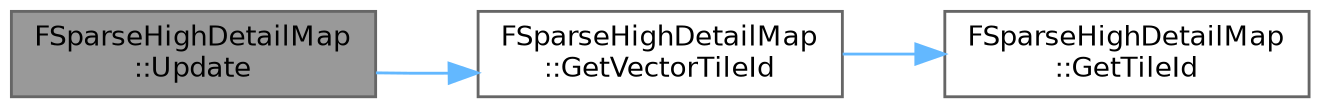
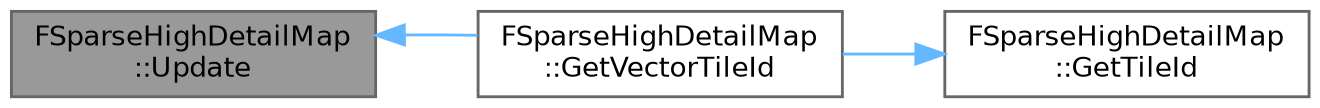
edge "FSparseHighDetailMap ::Update" -> "FSparseHighDetailMap ::GetVectorTileId": reversed
